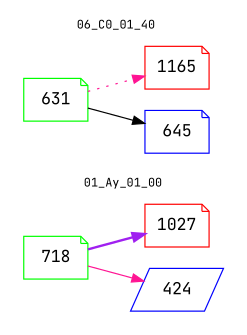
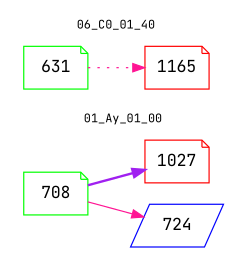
node "645": removed
node "718": label "718" -> "708"
node "424": label "424" -> "724"
